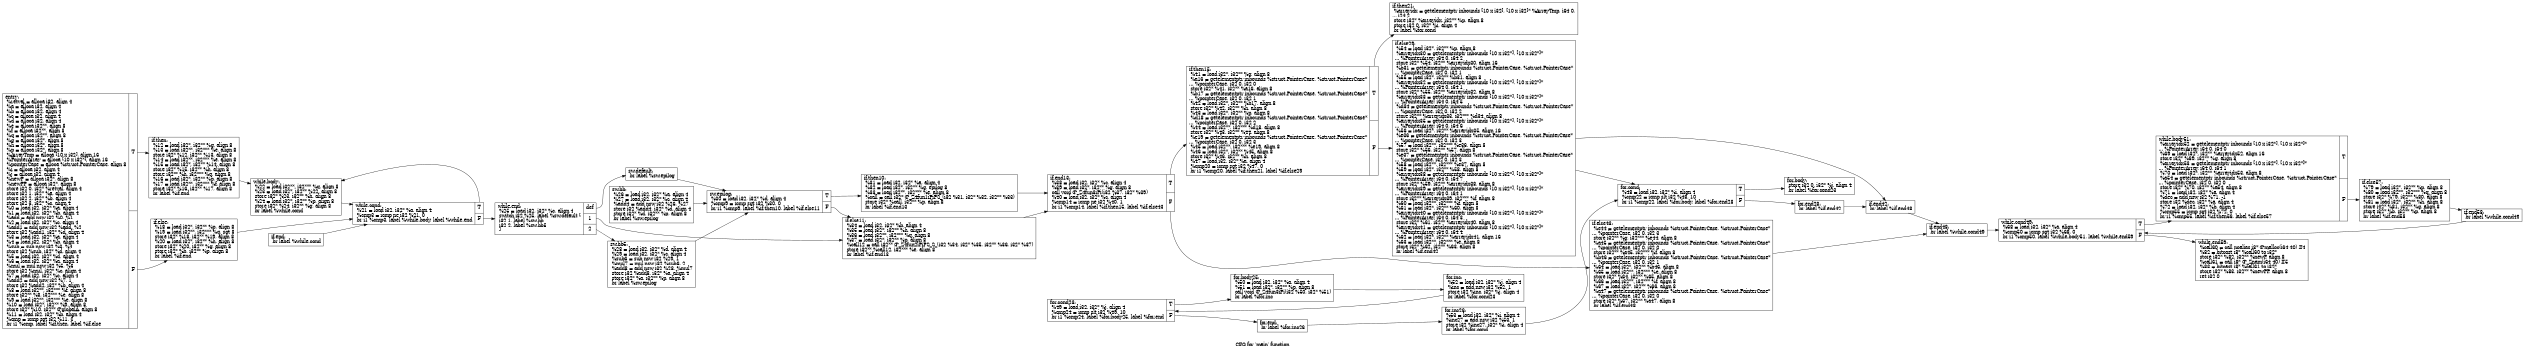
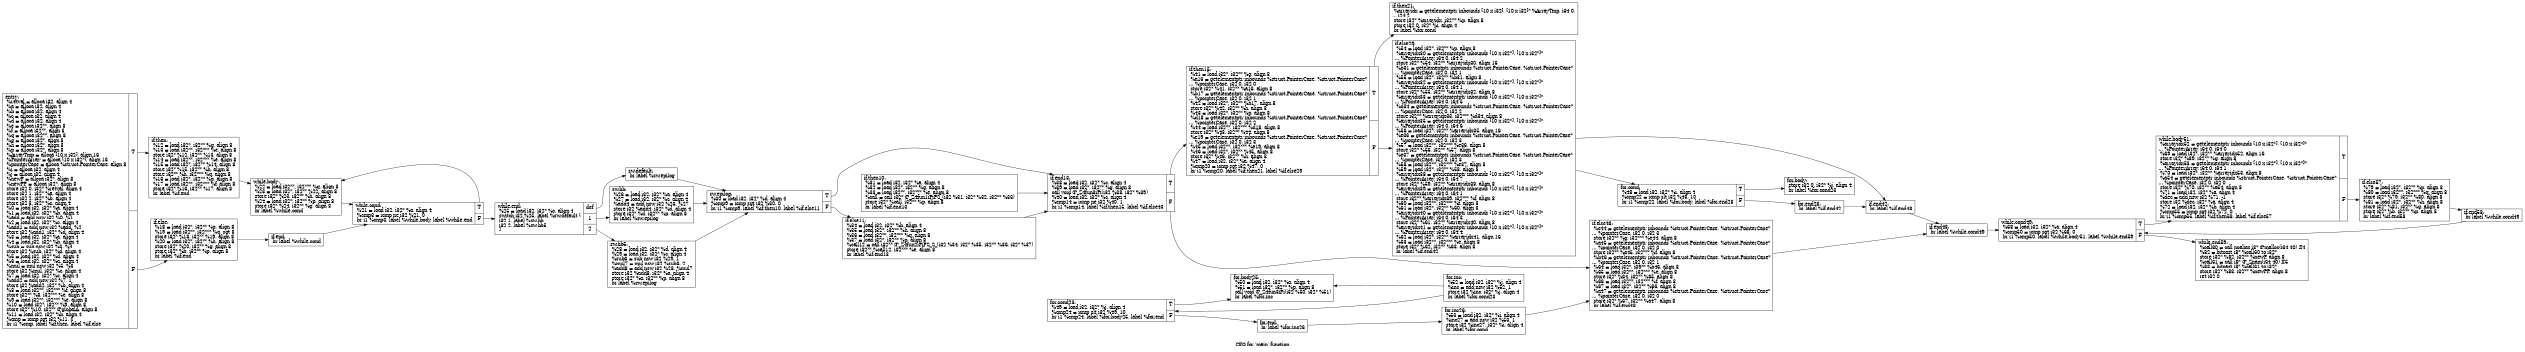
node "if.then10:": text "%32 = load i32*, i32** %g, epilog 8" -> "%32 = load i32*, i32** %g, align 8"
node "if.end13:": text "call void @_Z4fun3iPi(i32 %37, i32* %39)" -> "call void @_Z4fun3iPi(i32 %38, i32* %39)"
edge "sw.epilog:" -> "if.then10:": now "sw.epilog:" -> "if.end13:"
node "if.else57:": text "store i42* %81, i32** %g, align 8" -> "store i32* %81, i32** %g, align 8"
edge "if.else:" -> "while.cond:": now "if.else:" -> "if.end:"
edge "while.end:" -> "if.else11:": now "while.end:" -> "sw.bb:"
node "if.else43:": text "%64 = load i32*, i32** %b46, align 8" -> "%64 = load i32*, i39** %b46, align 8"
edge "for.inc26:" -> "for.cond:": now "for.inc26:" -> "if.else43:"
edge "for.body25:" -> "for.inc:": reversed
